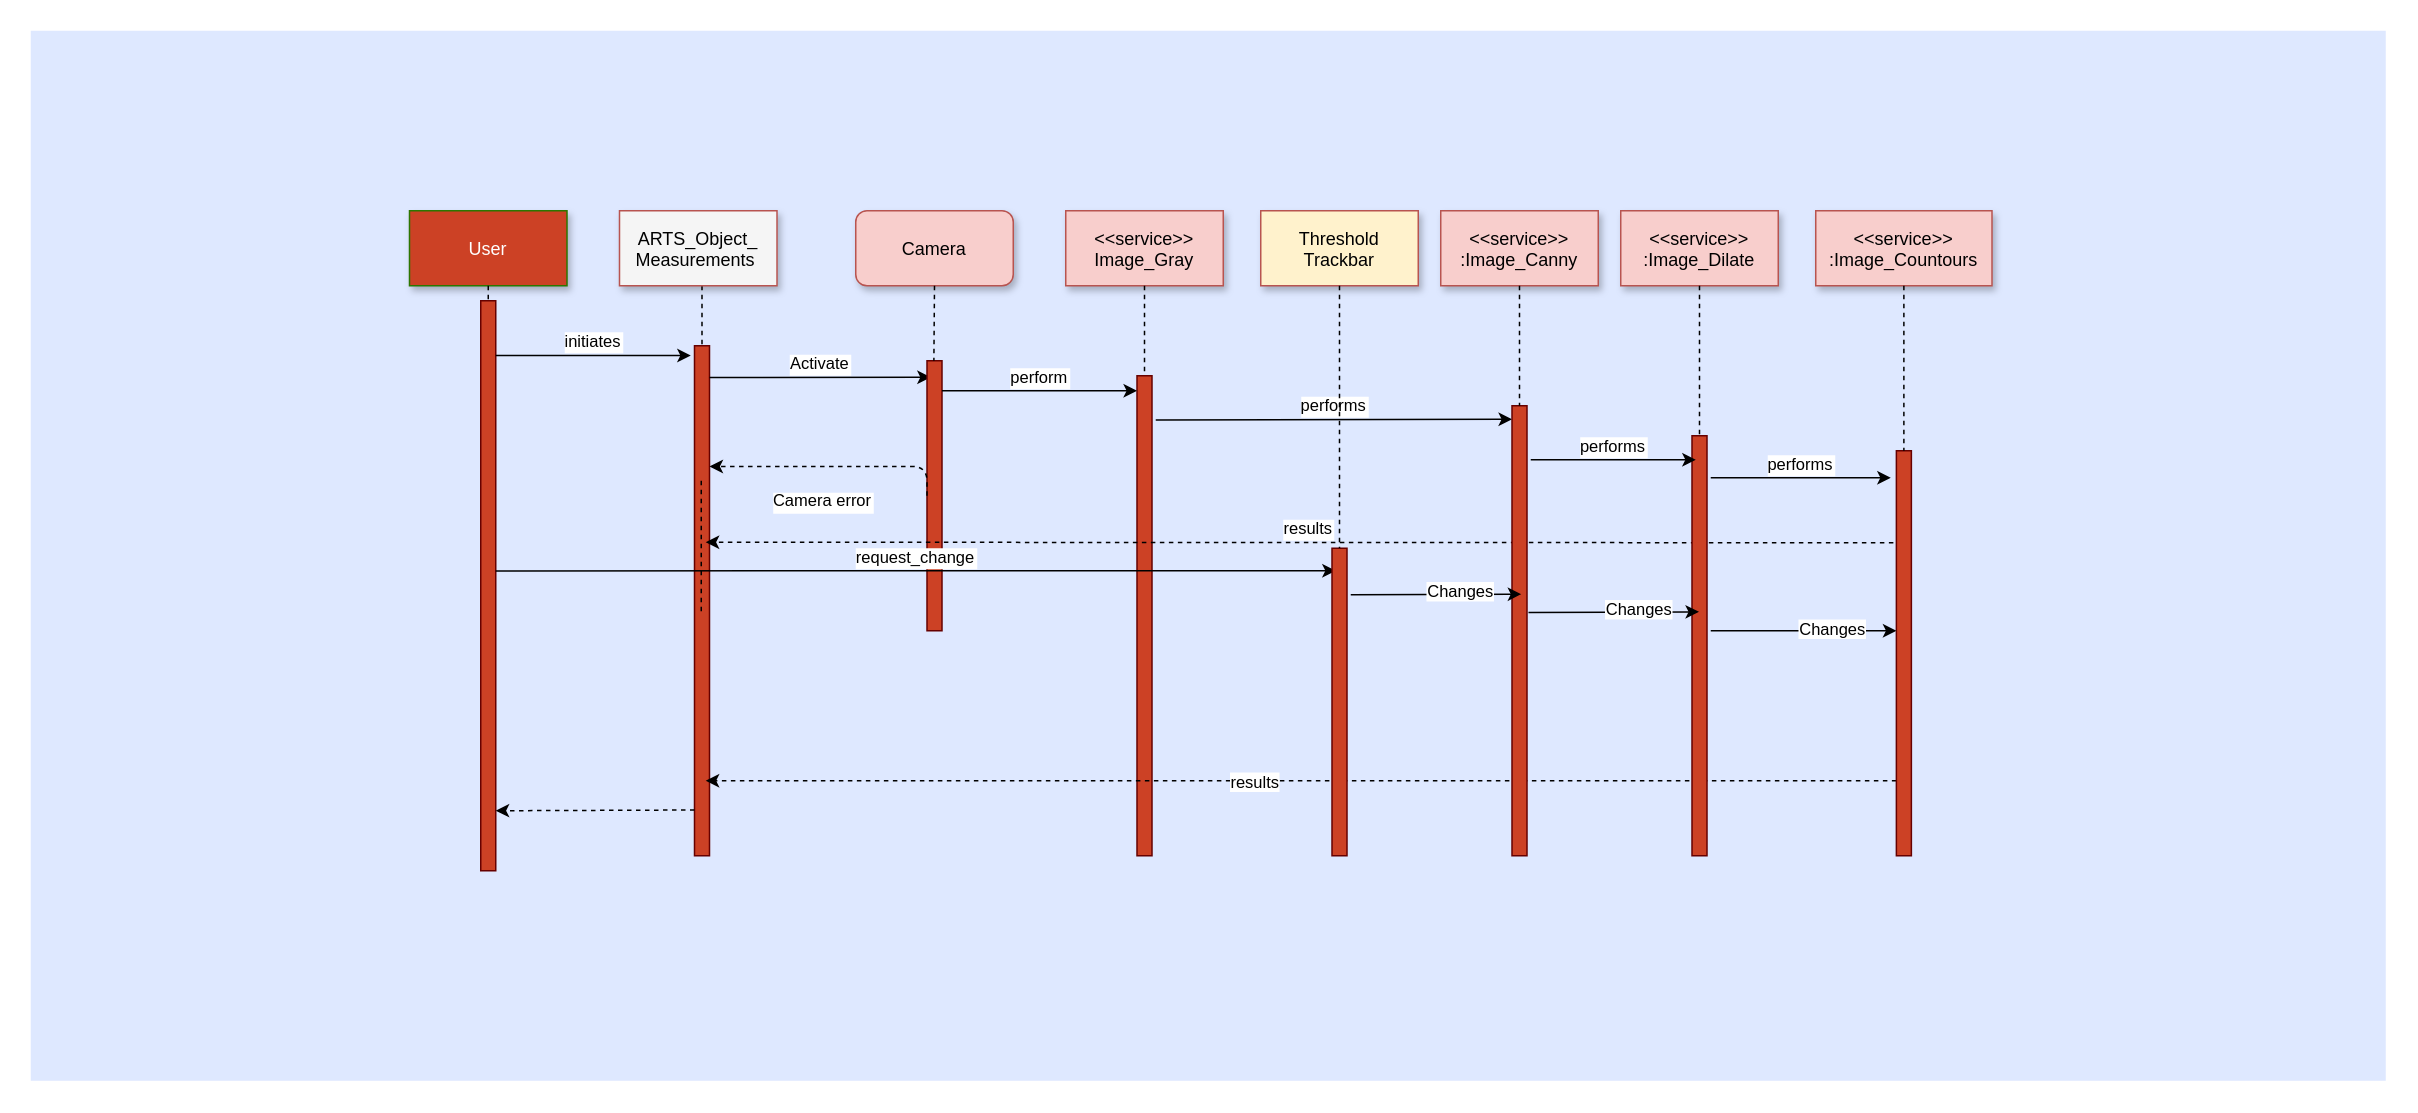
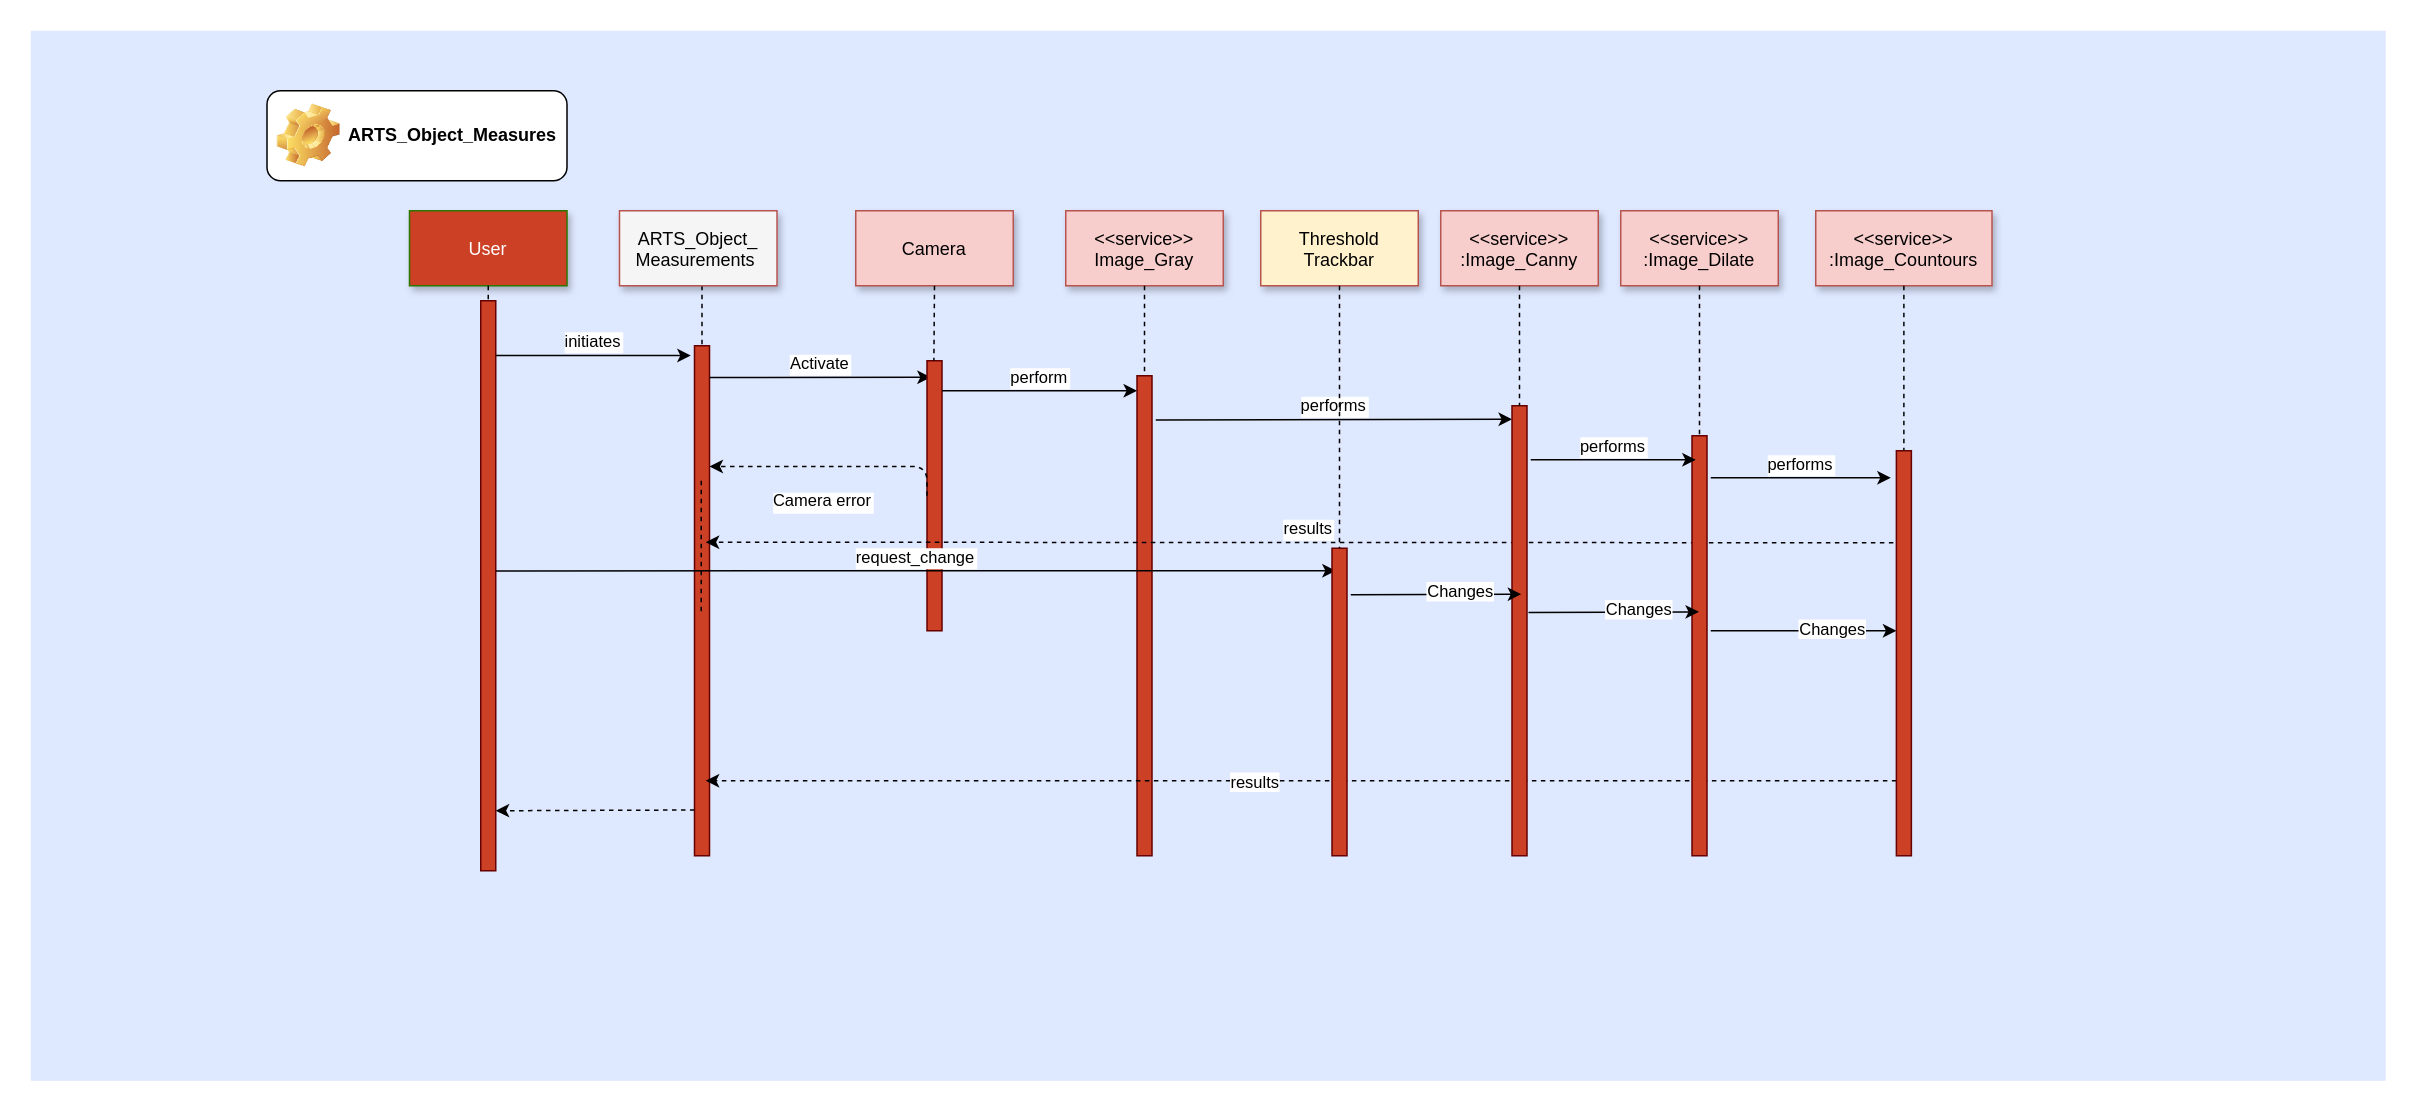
node "ARTS_Object_Measures": added
node "Camera": shape rounded rectangle -> rectangle
